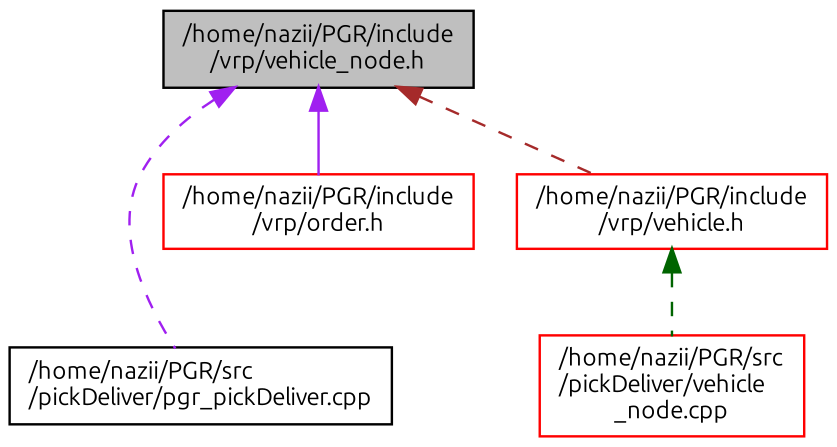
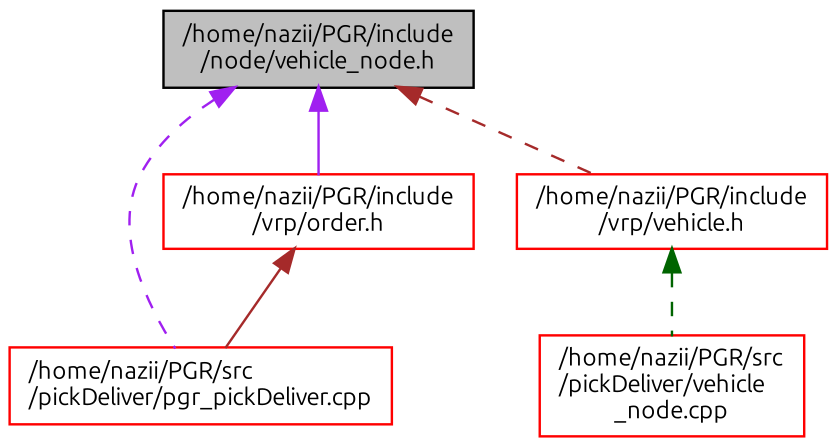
node "/home/nazii/PGR/include /vrp/vehicle_node.h": label "/home/nazii/PGR/include /vrp/vehicle_node.h" -> "/home/nazii/PGR/include /node/vehicle_node.h"
edge "/home/nazii/PGR/src /pickDeliver/pgr_pickDeliver.cpp" -> "/home/nazii/PGR/include /vrp/order.h": added
node "/home/nazii/PGR/src /pickDeliver/pgr_pickDeliver.cpp": color black -> red
